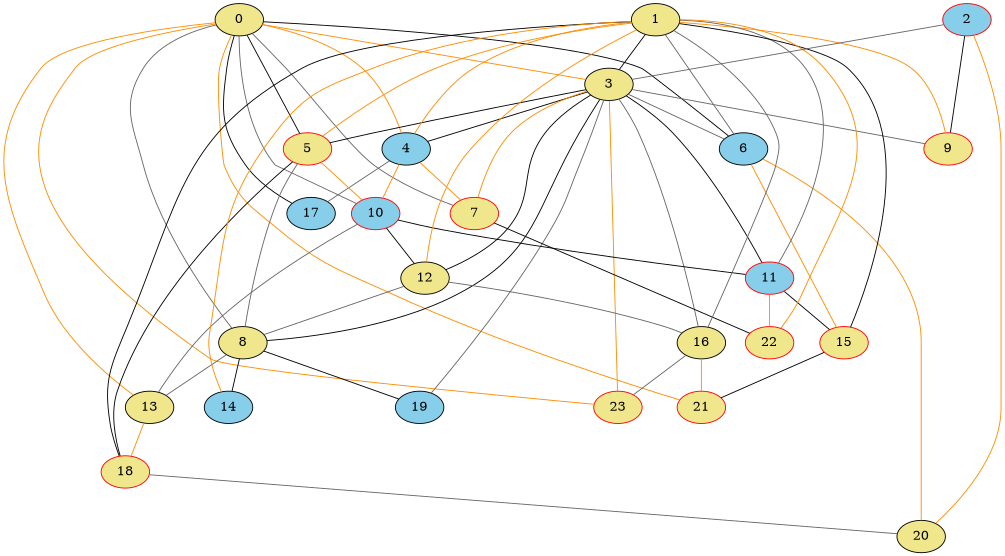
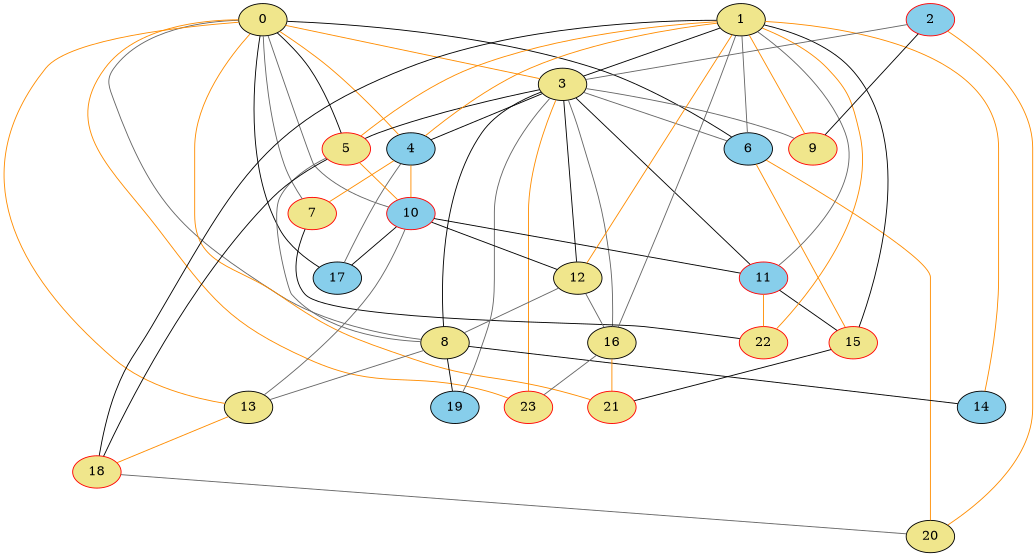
edge "3" -- "7": removed
edge "10" -- "17": added
